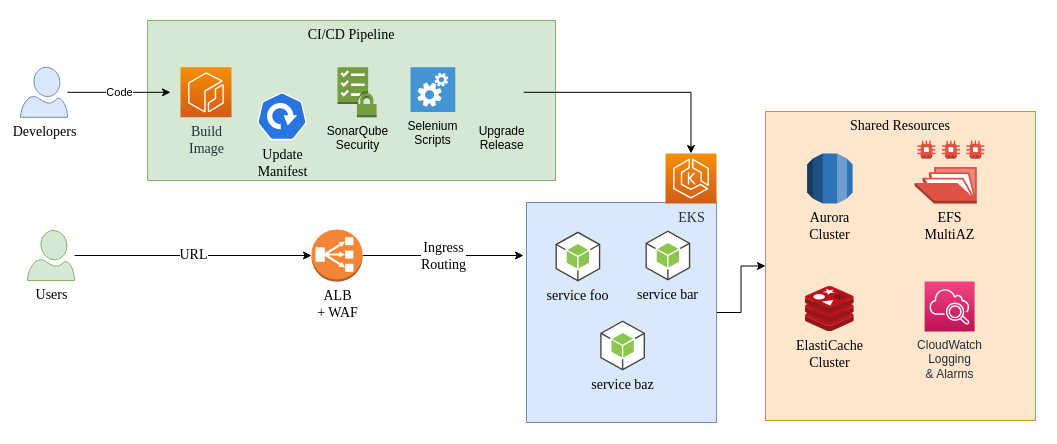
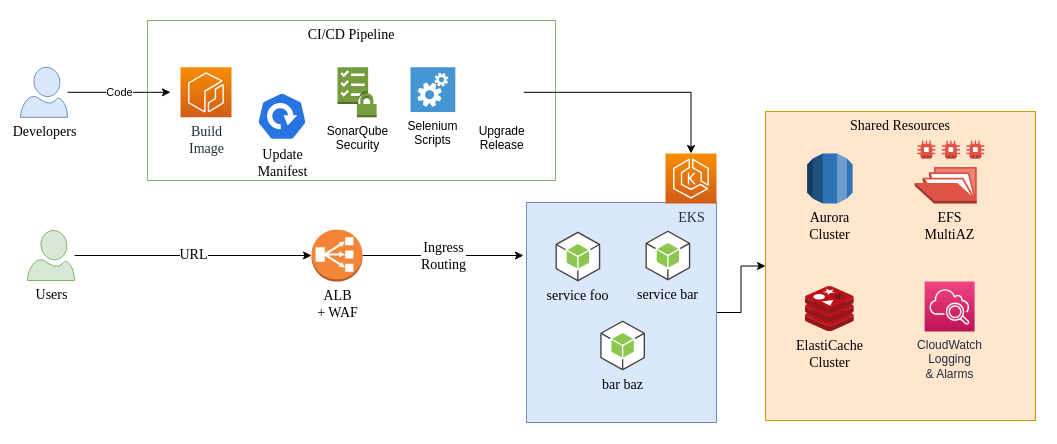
node "CI/CD Pipeline": fillcolor #d5e8d4 -> #ffffff
node "service baz": label "service baz" -> "bar baz"
